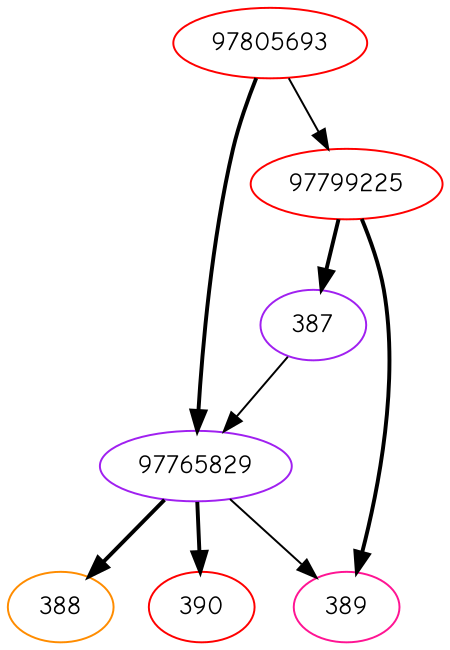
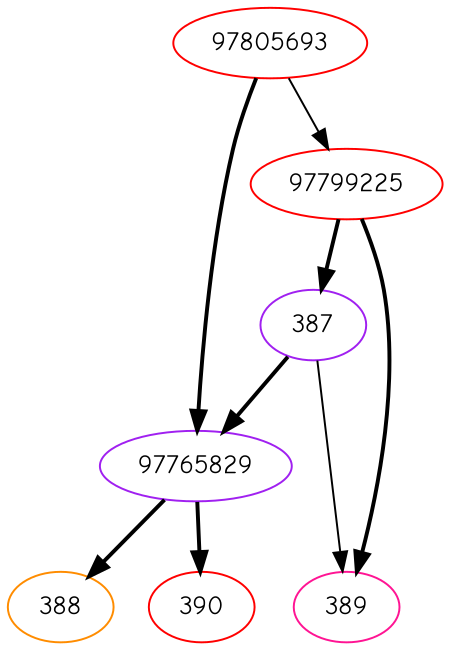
edge "387" -> "97765829": style solid -> bold
edge "97765829" -> "389": now "387" -> "389"
